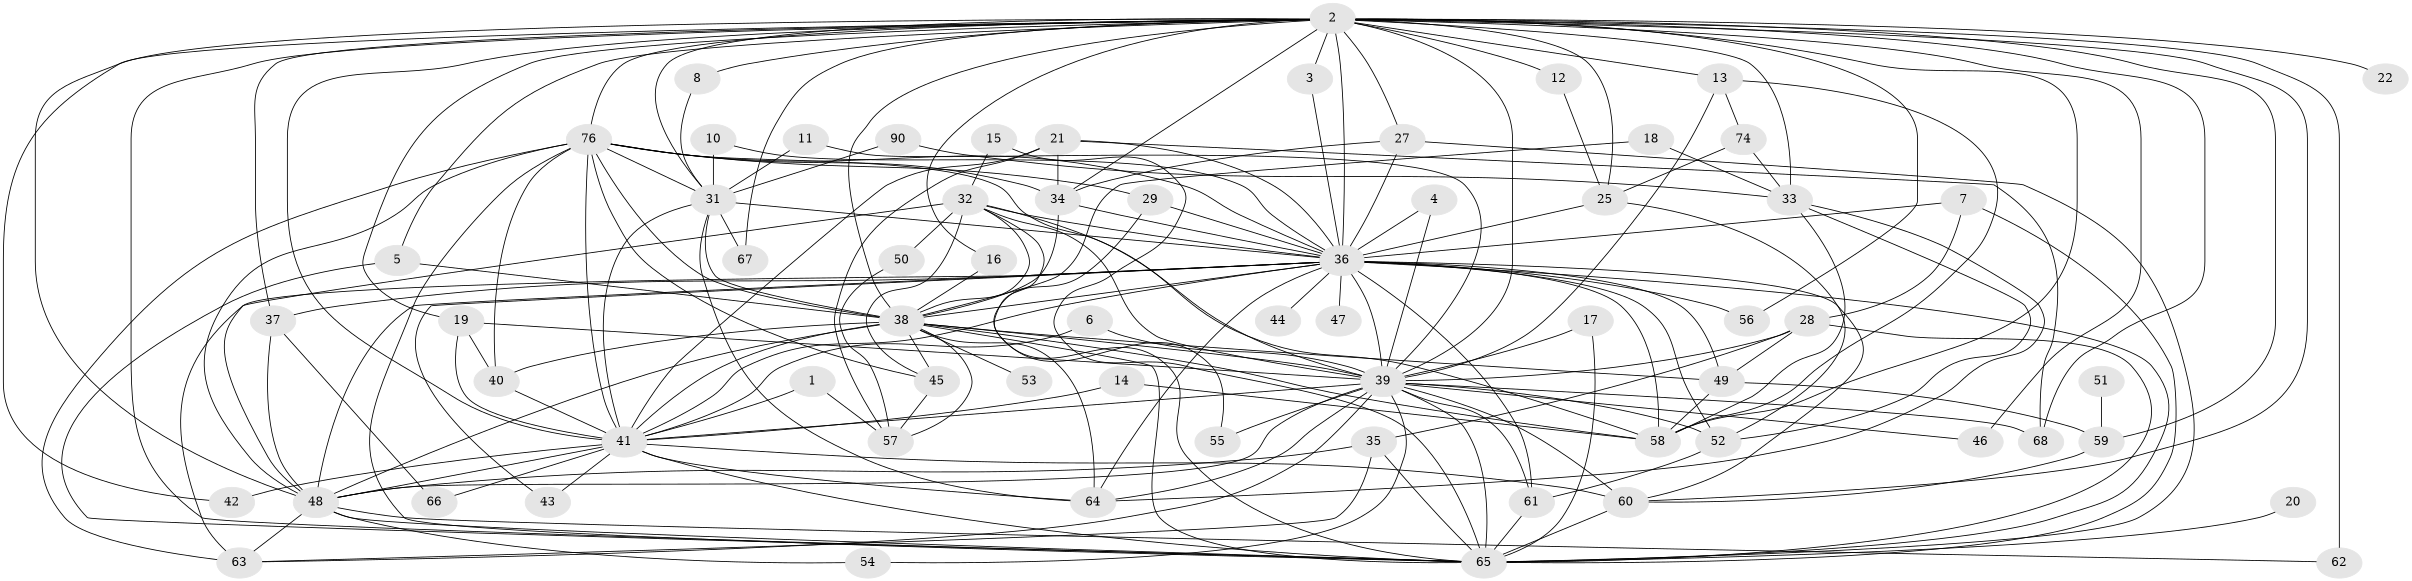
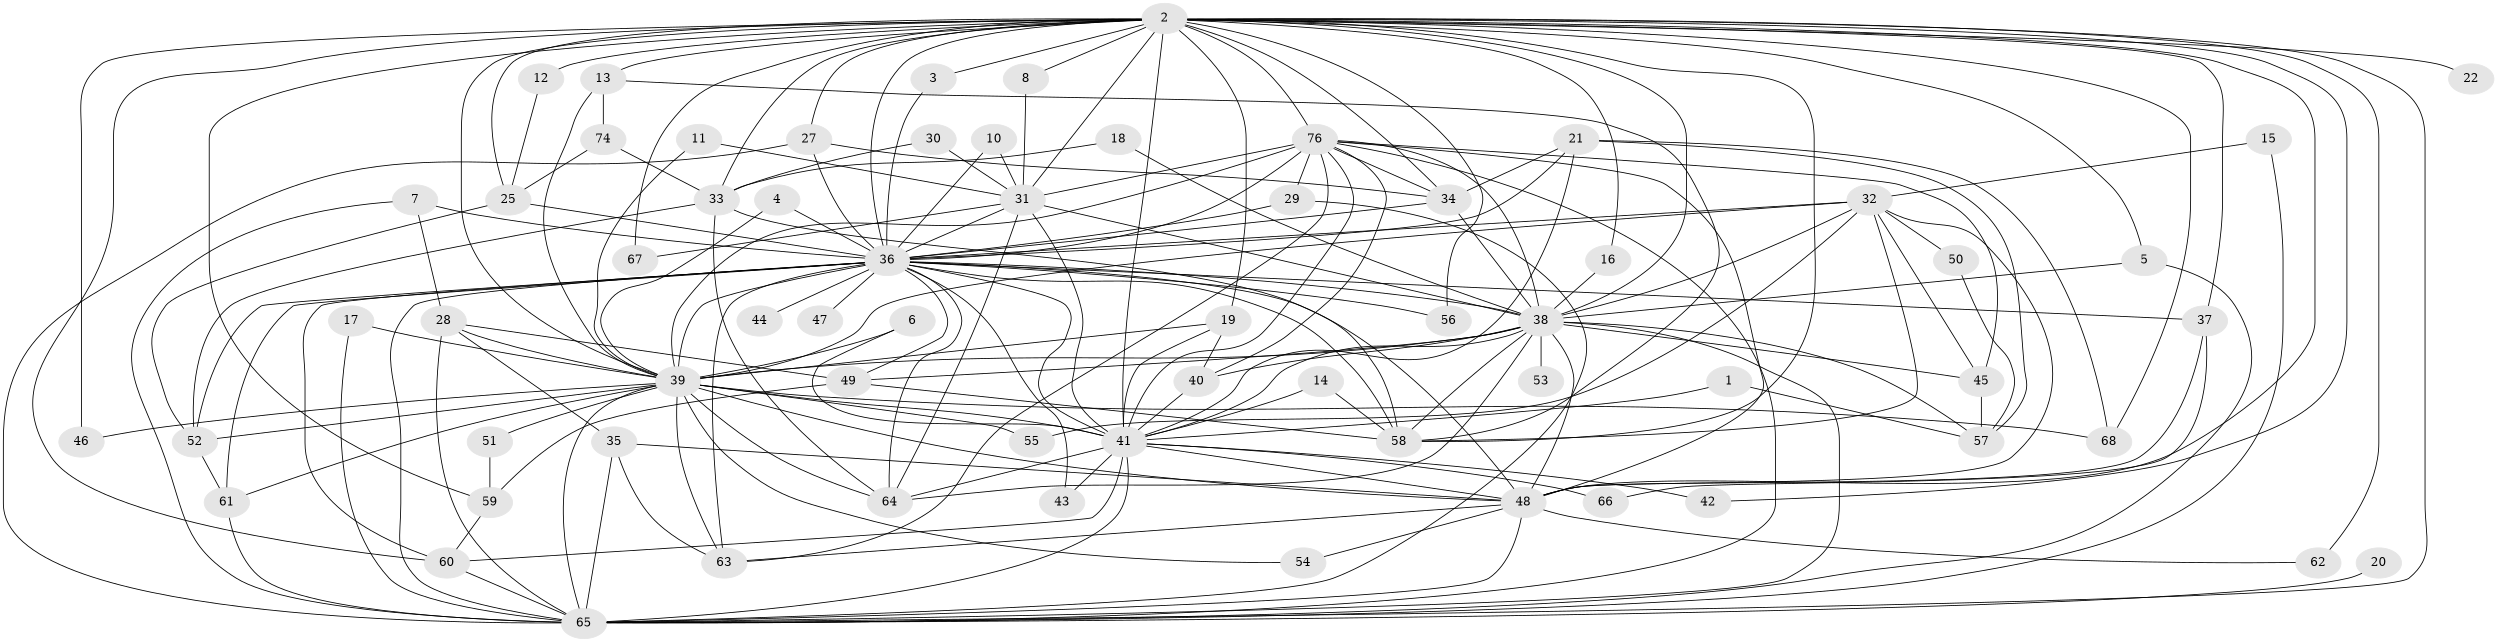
node "90": label "90" -> "30"
edge "39" -- "60": now "39" -- "51"
